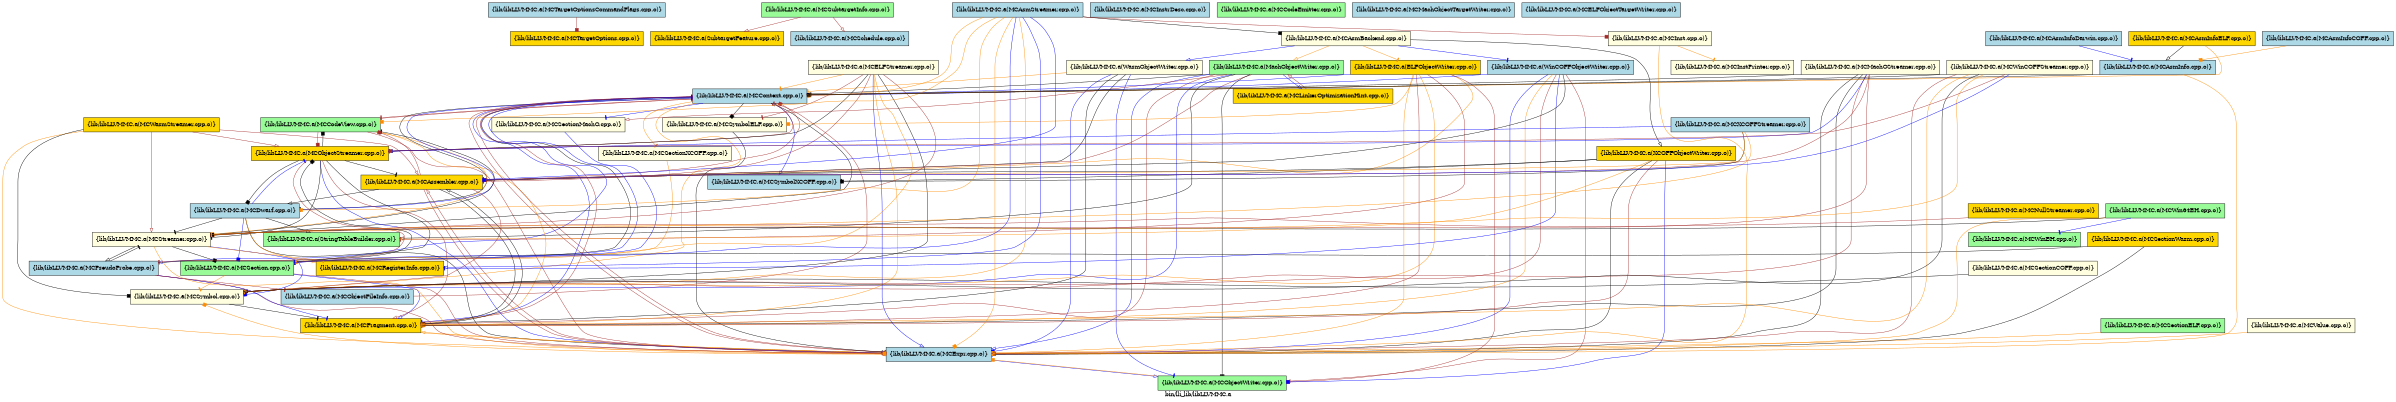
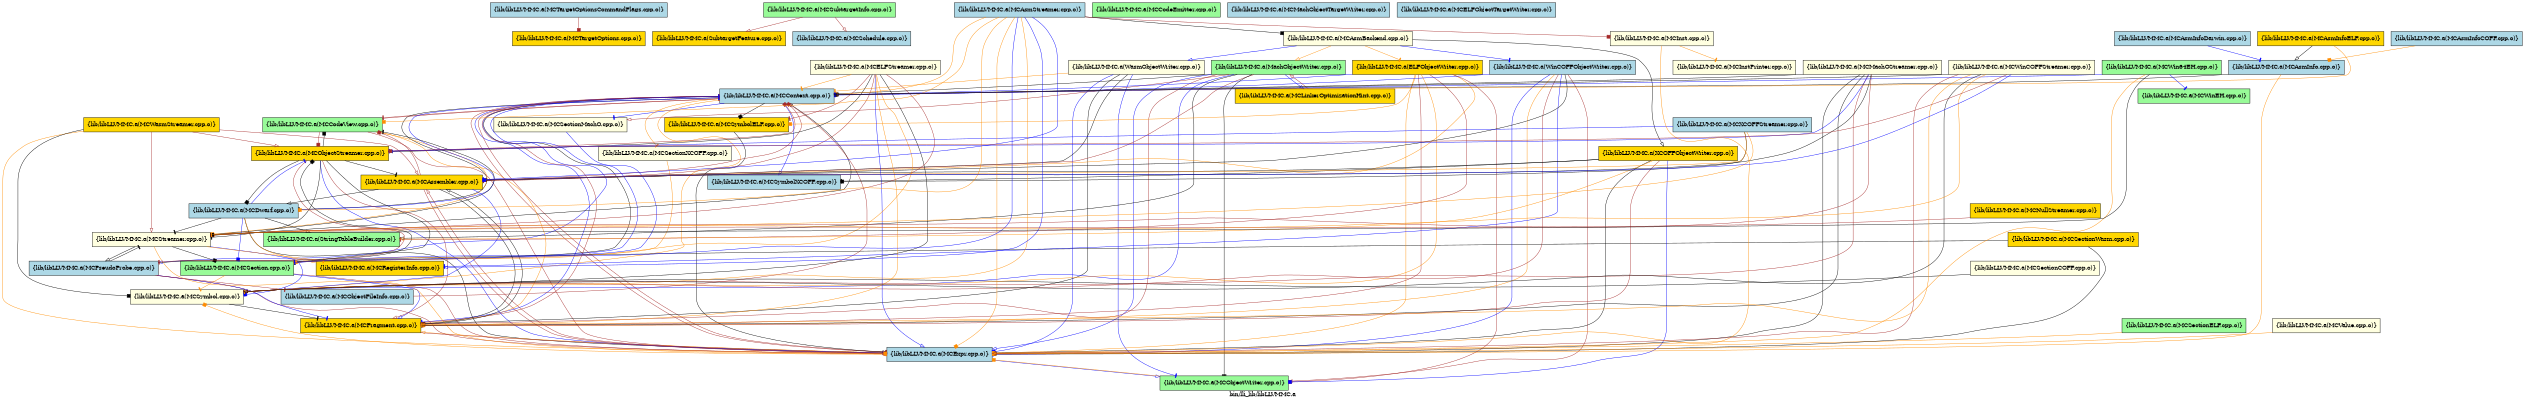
node "{lib/libLLVMMC.a(MCInstrDesc.cpp.o)}": removed
edge "{lib/libLLVMMC.a(MCWin64EH.cpp.o)}" -> "{lib/libLLVMMC.a(MCContext.cpp.o)}": added
node "{lib/libLLVMMC.a(MCSymbolELF.cpp.o)}": fillcolor lightyellow -> gold
edge "{lib/libLLVMMC.a(MCObjectStreamer.cpp.o)}" -> "{lib/libLLVMMC.a(MCContext.cpp.o)}": arrowhead tee -> box
edge "{lib/libLLVMMC.a(MCMachOStreamer.cpp.o)}" -> "{lib/libLLVMMC.a(MCAssembler.cpp.o)}": color brown -> black
edge "{lib/libLLVMMC.a(MCAssembler.cpp.o)}" -> "{lib/libLLVMMC.a(MCSymbol.cpp.o)}": color brown -> blue
edge "{lib/libLLVMMC.a(MCFragment.cpp.o)}" -> "{lib/libLLVMMC.a(MCExpr.cpp.o)}": color darkorange -> brown
